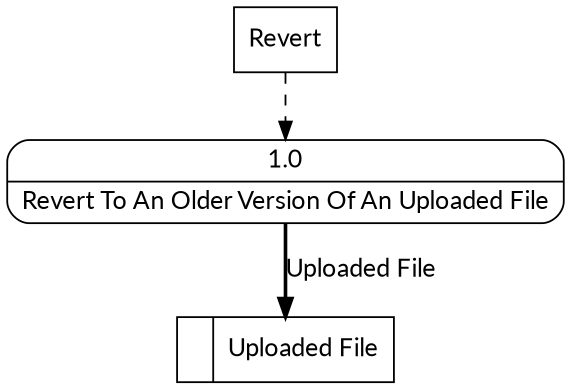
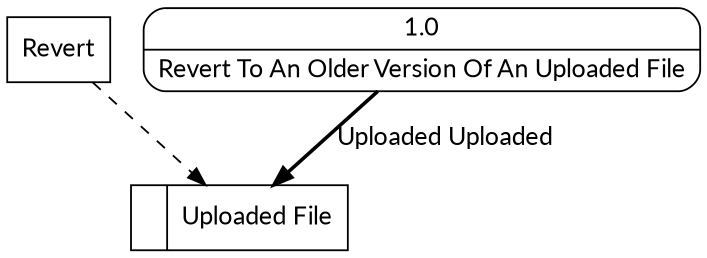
edge "Revert" -> "1.0": now "Revert" -> "Uploaded File"
edge "1.0" -> "Uploaded File": label "Uploaded File" -> "Uploaded Uploaded"
